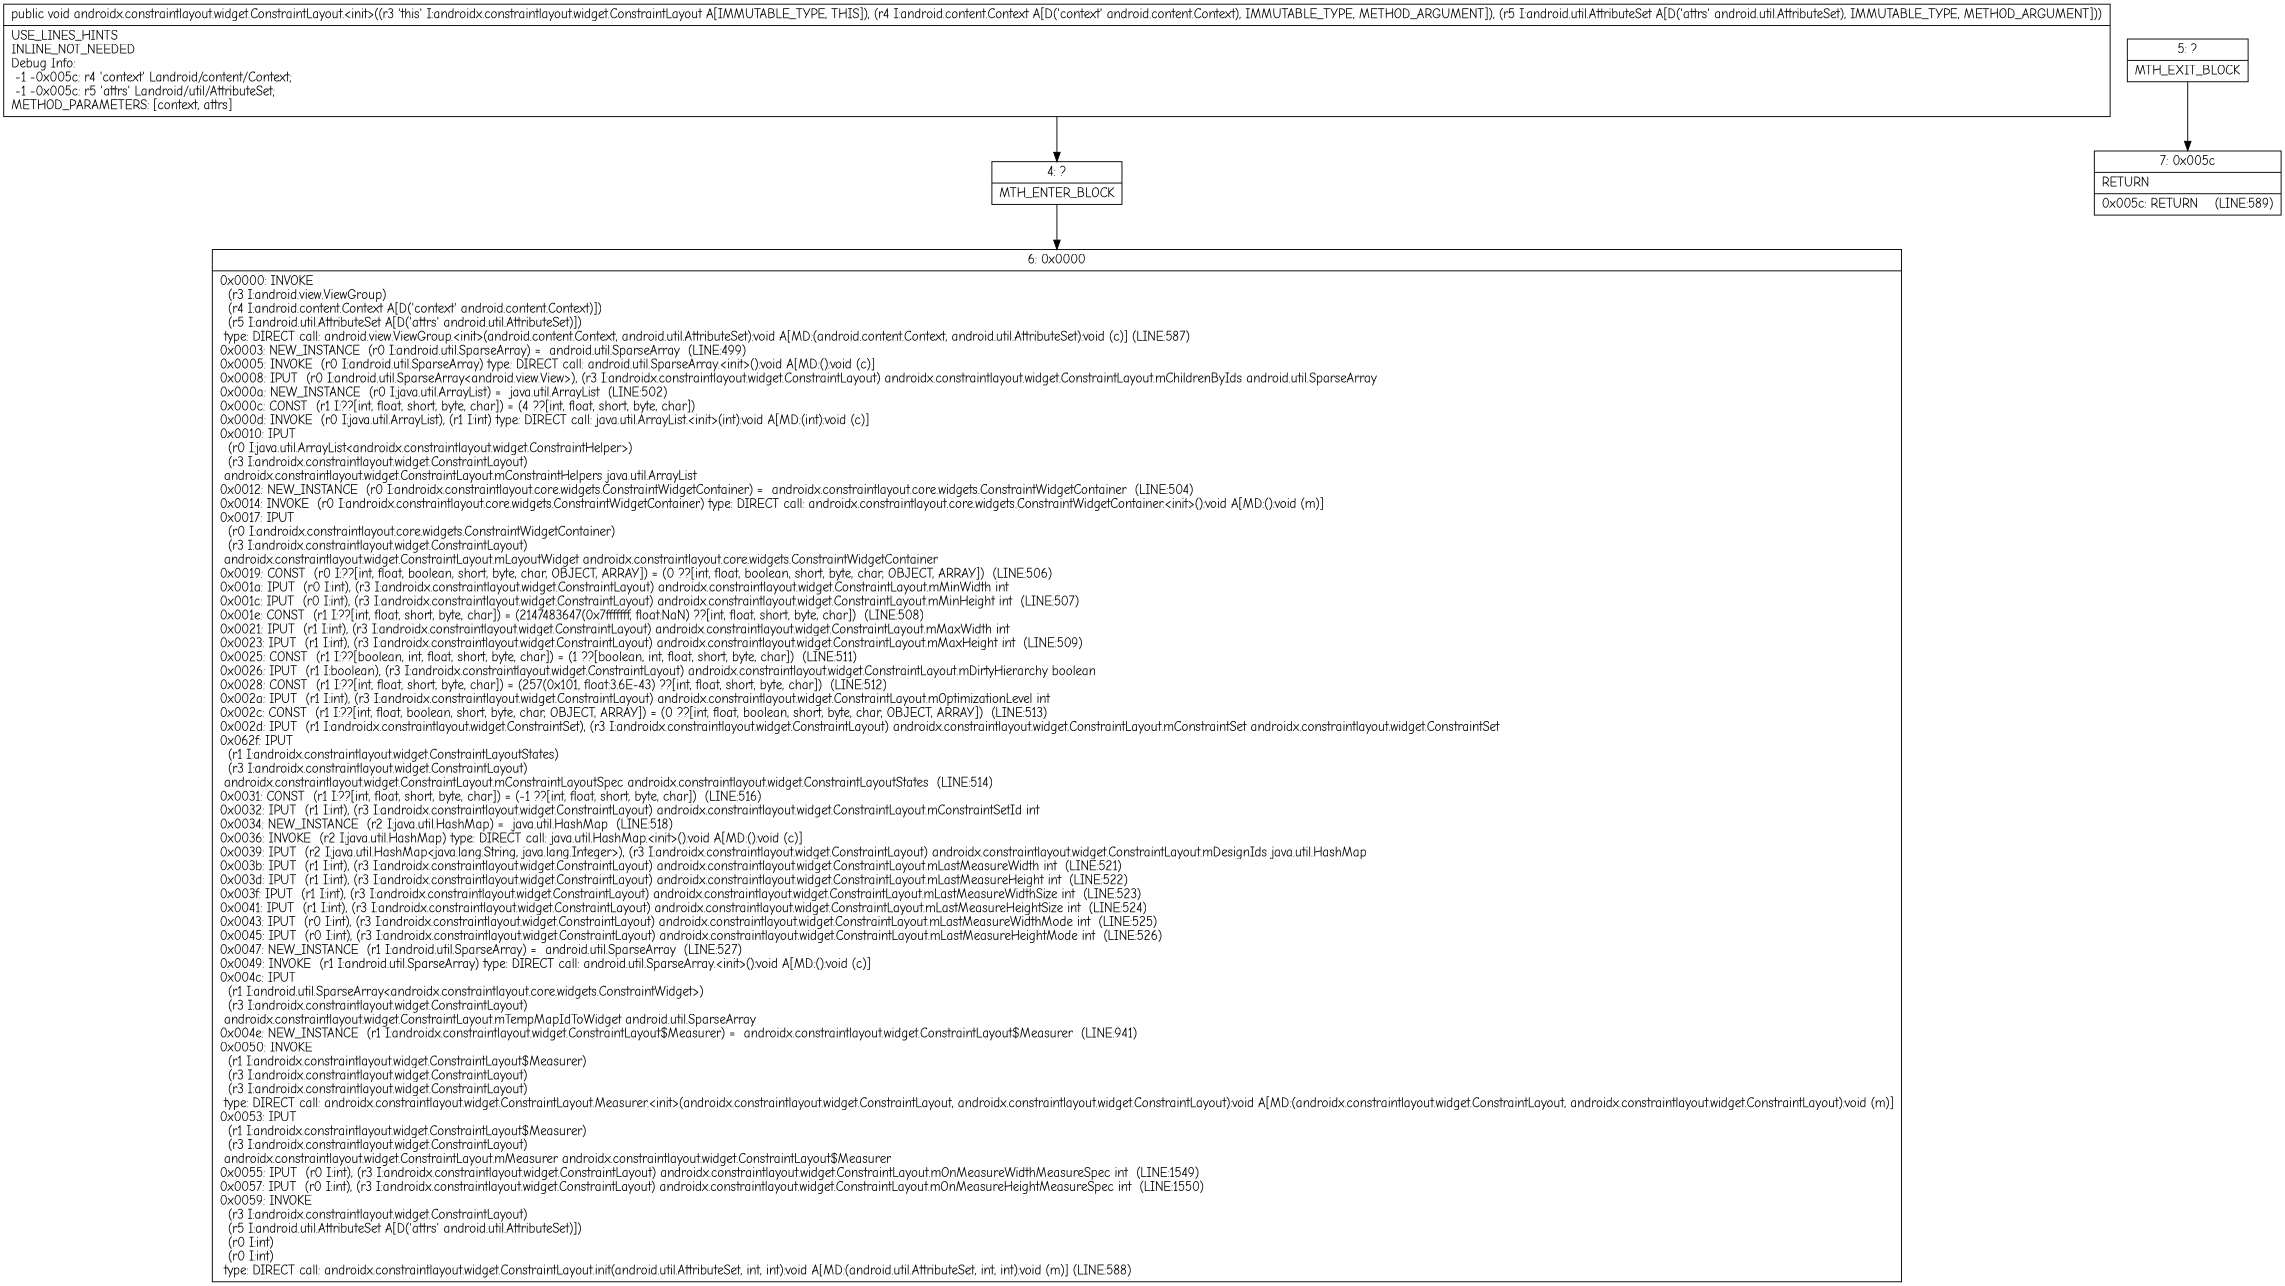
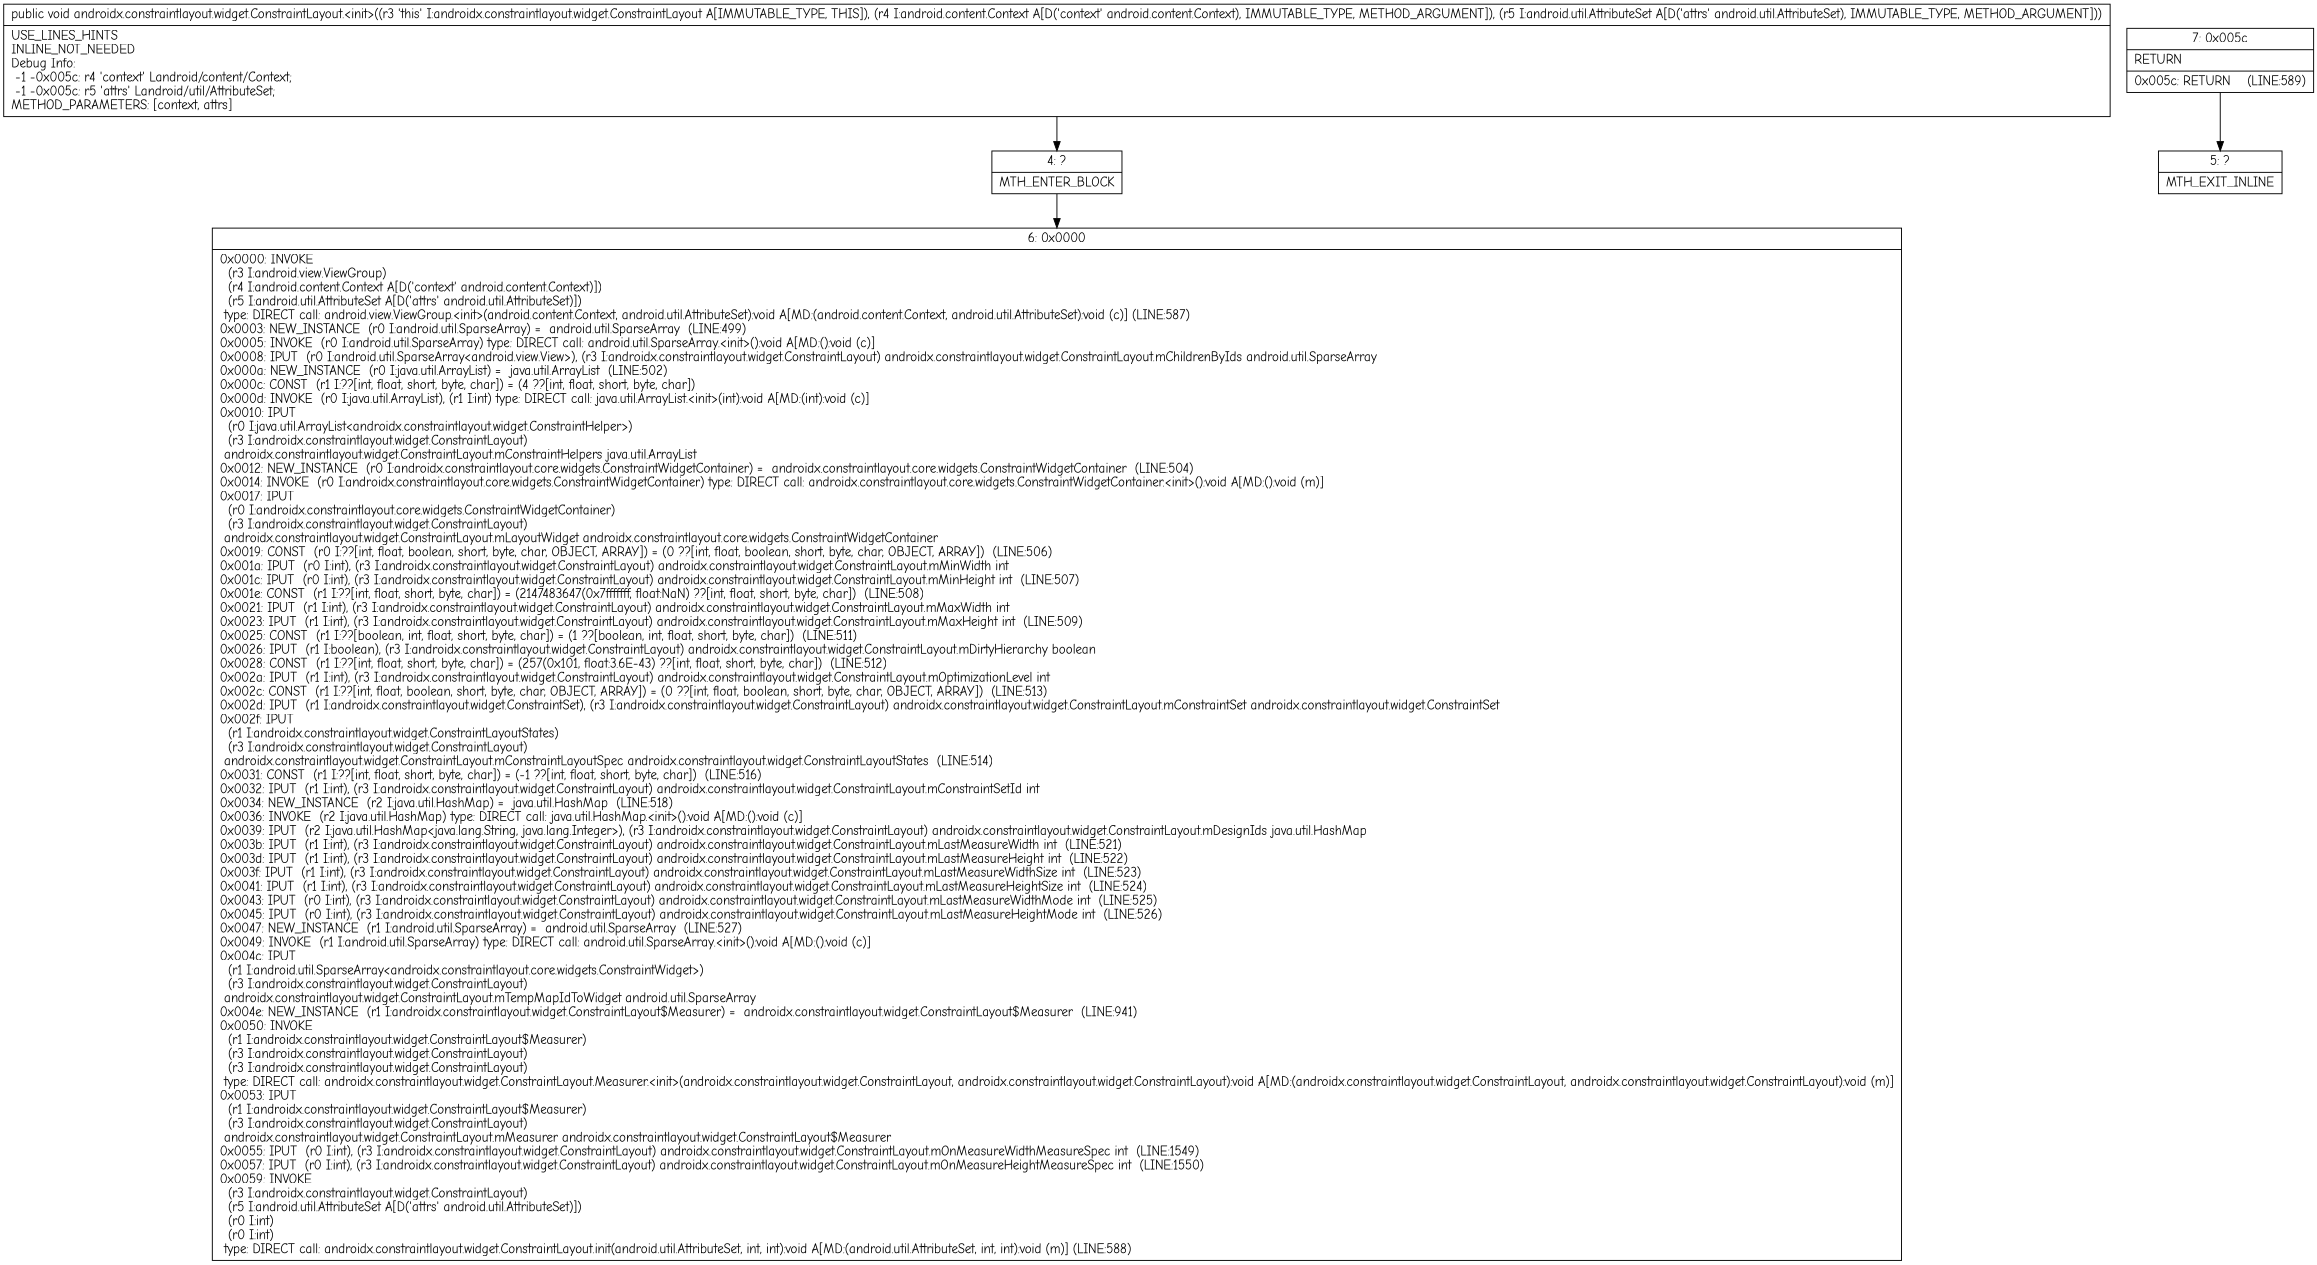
node "5: ?": text "MTH_EXIT_BLOCK" -> "MTH_EXIT_INLINE"
edge "5: ?" -> "7: 0x005c": reversed
node "6: 0x0000": text "0x062f: IPUT" -> "0x002f: IPUT"
